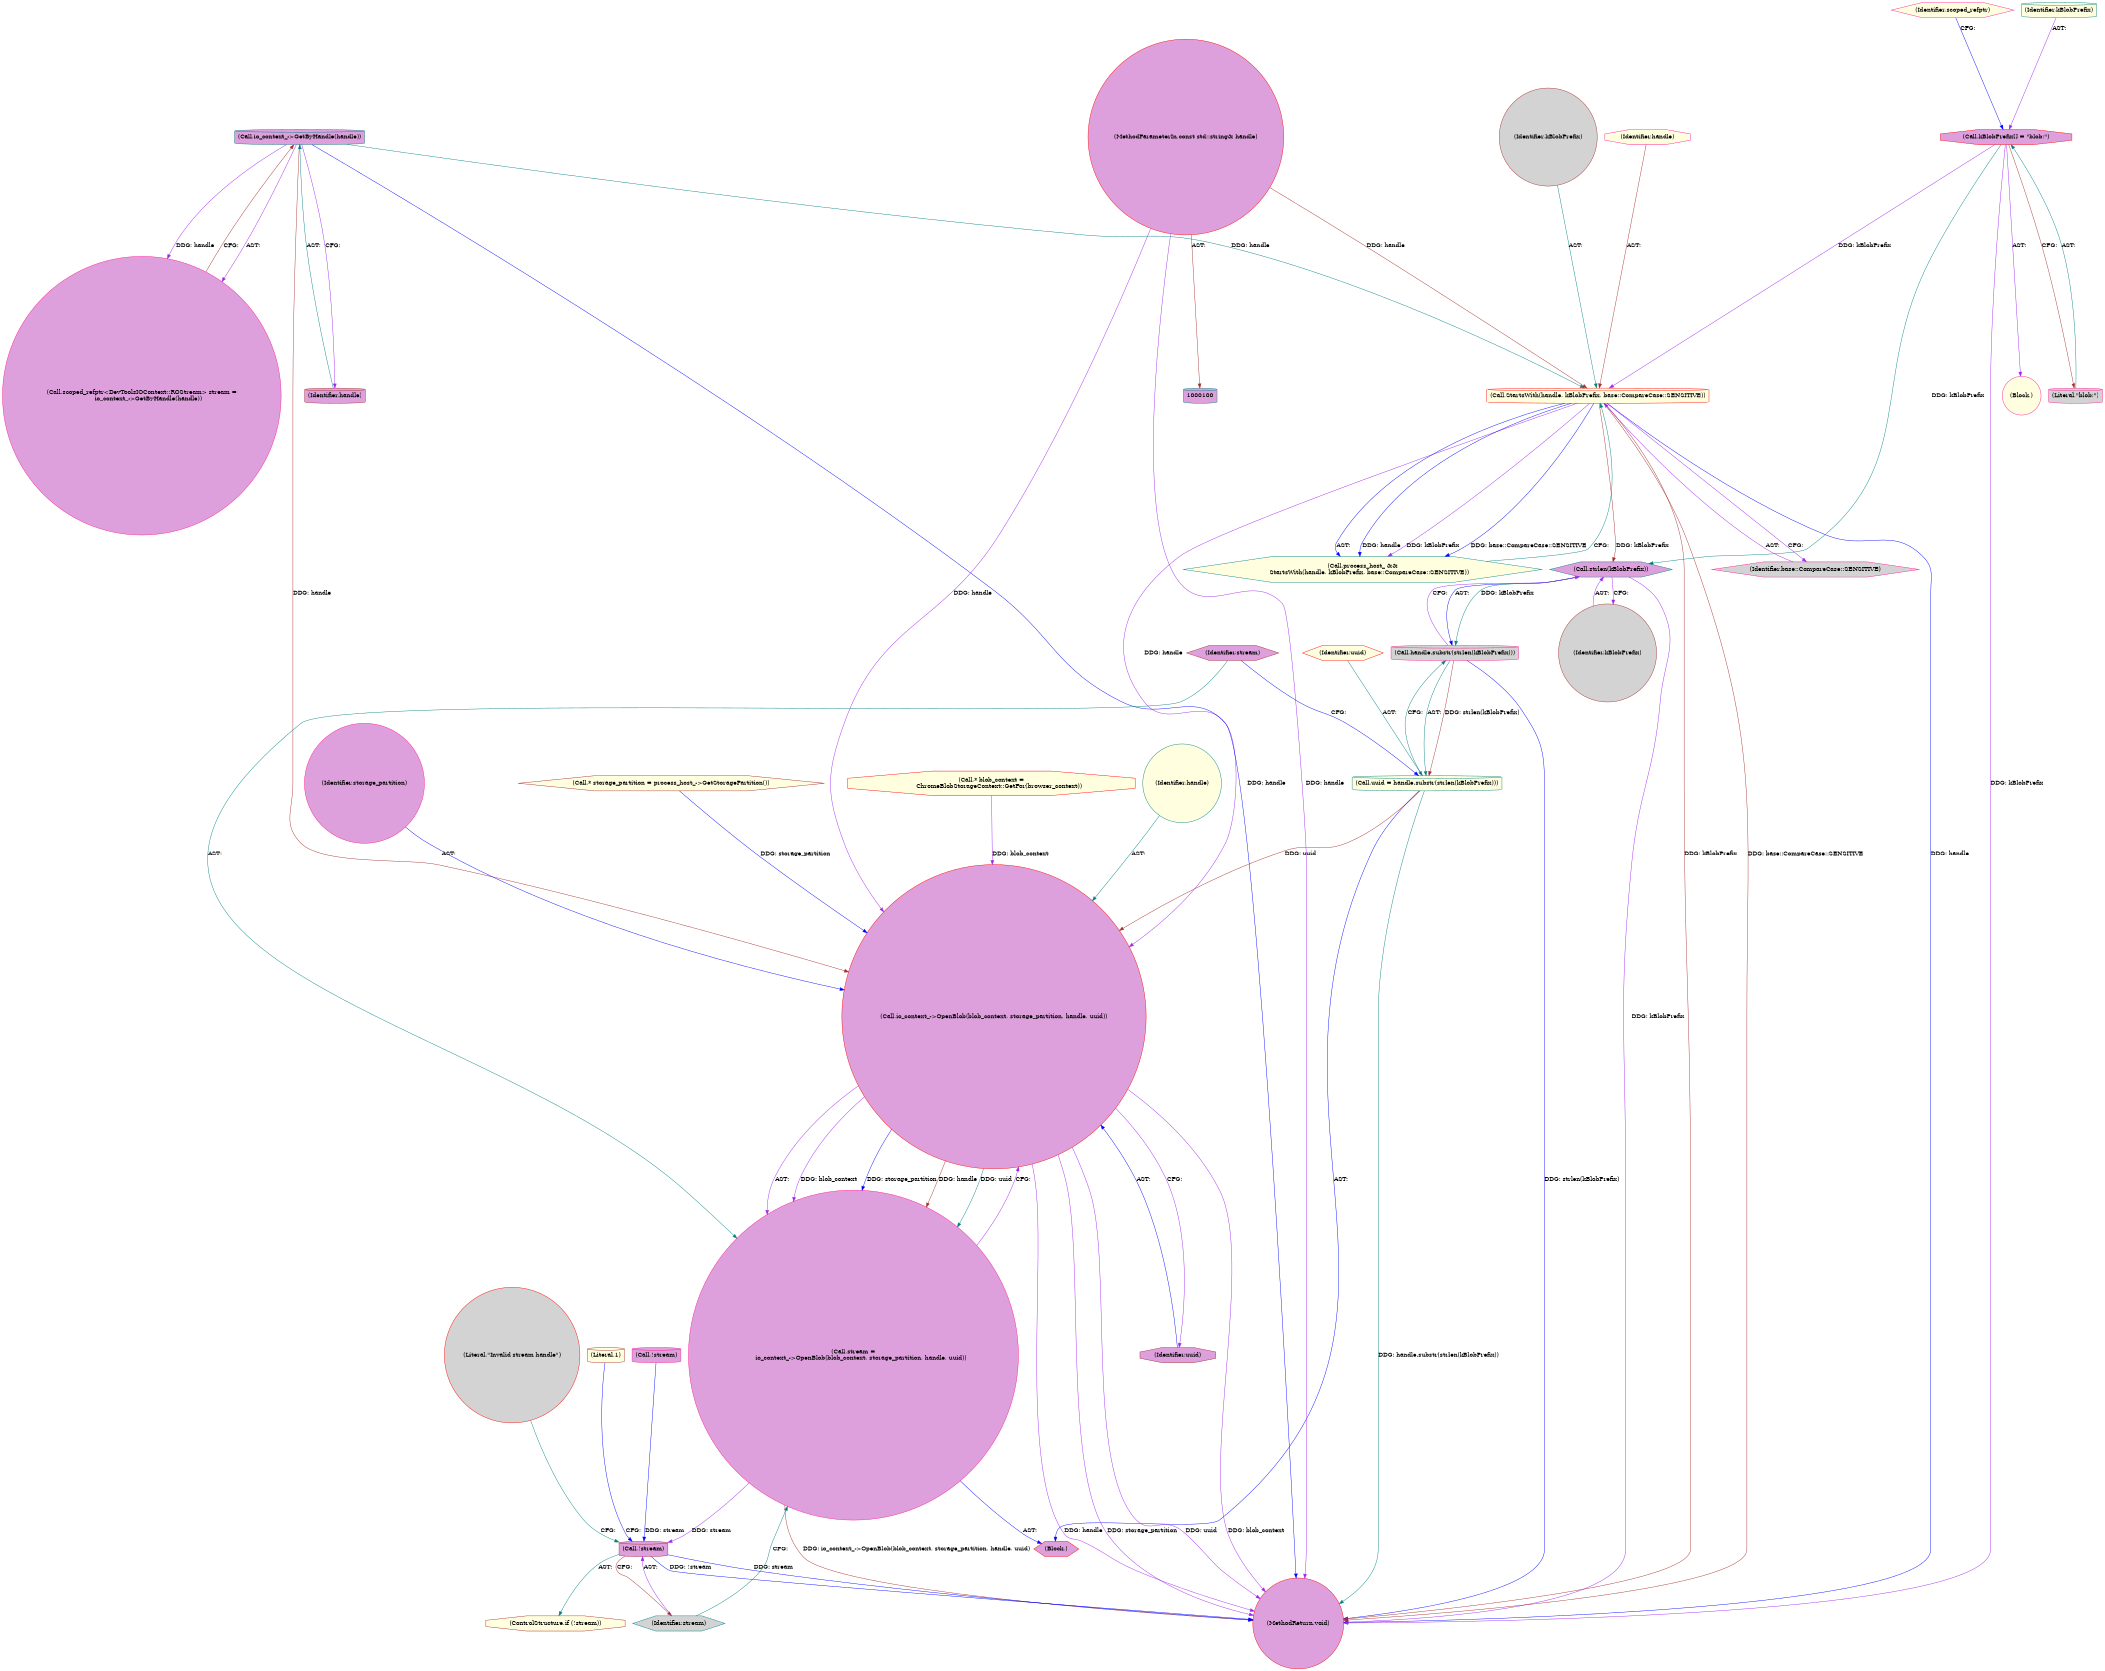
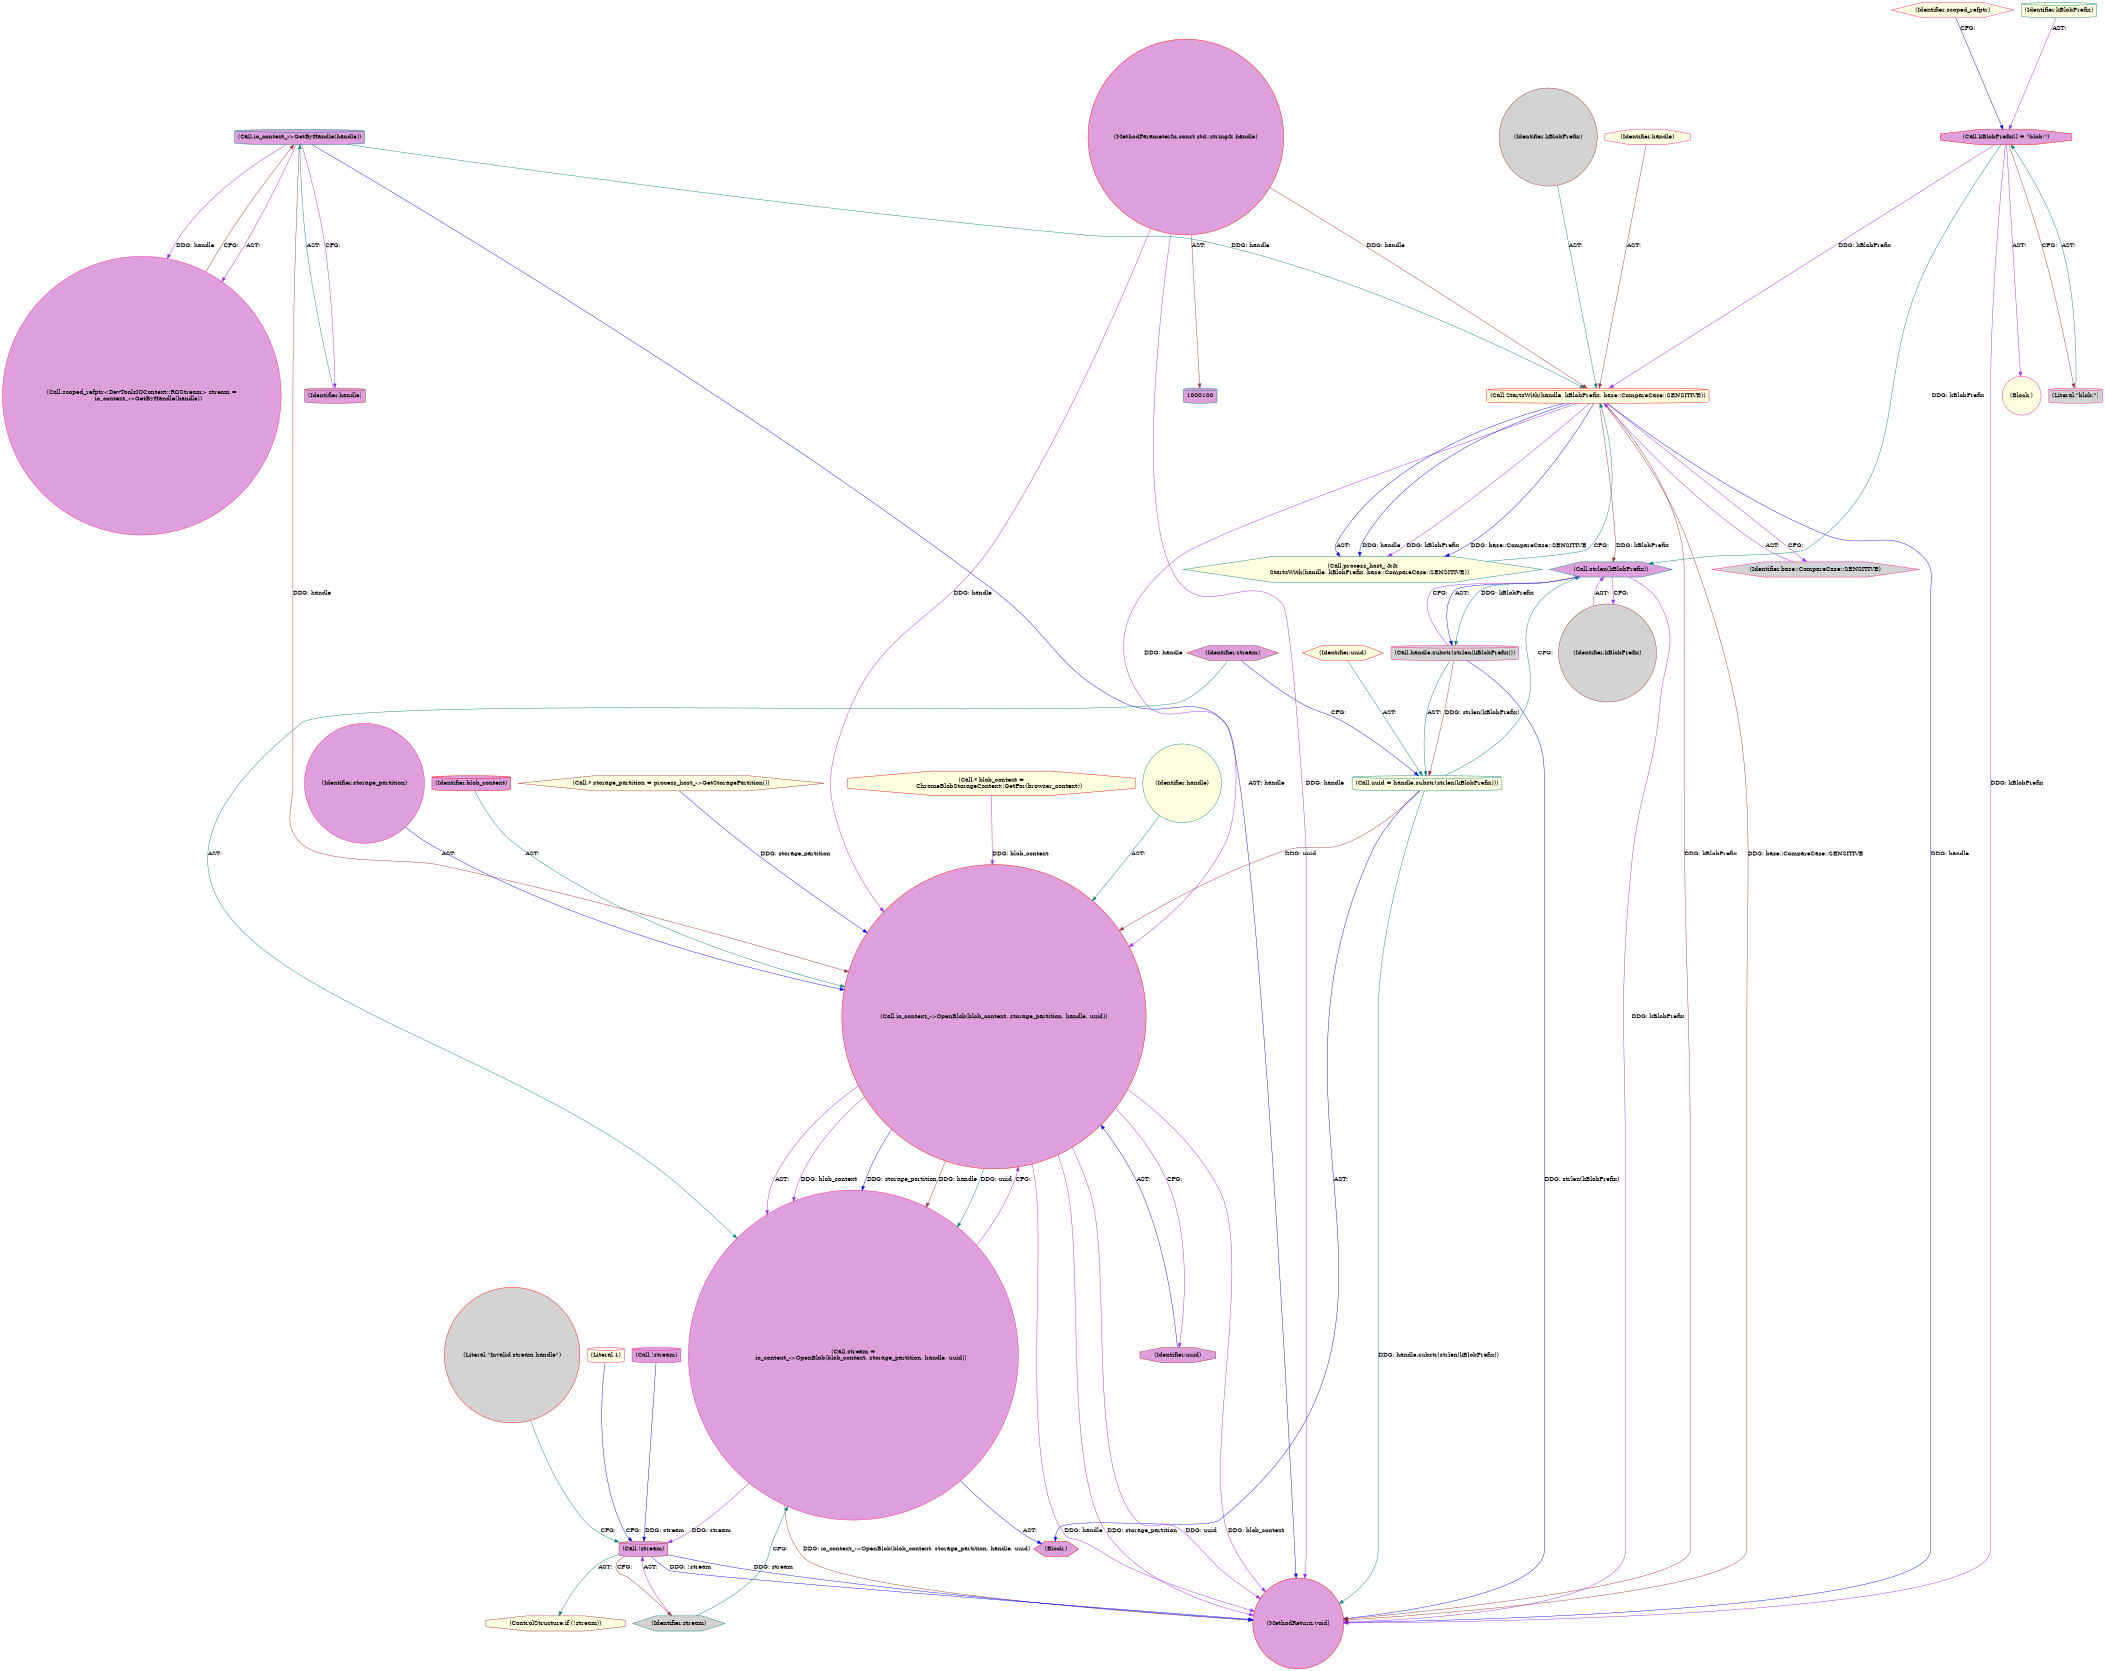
edge "(Call,uuid = handle.substr(strlen(kBlobPrefix)))" -> "(Call,handle.substr(strlen(kBlobPrefix)))": now "(Call,uuid = handle.substr(strlen(kBlobPrefix)))" -> "(Call,strlen(kBlobPrefix))"
node "(Identifier,blob_context)": added
edge "(Call,io_context_->GetByHandle(handle))" -> "(MethodReturn,void)": label "DDG: handle" -> "AST: handle"
node "(Literal,1)": color brown -> deeppink
